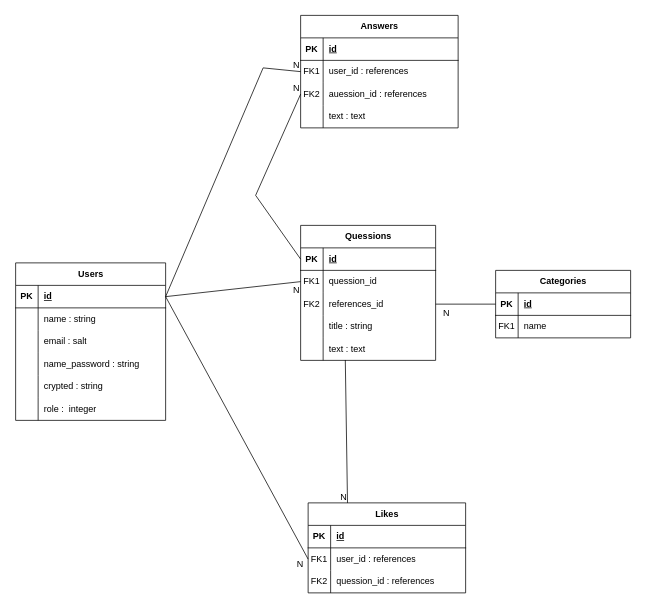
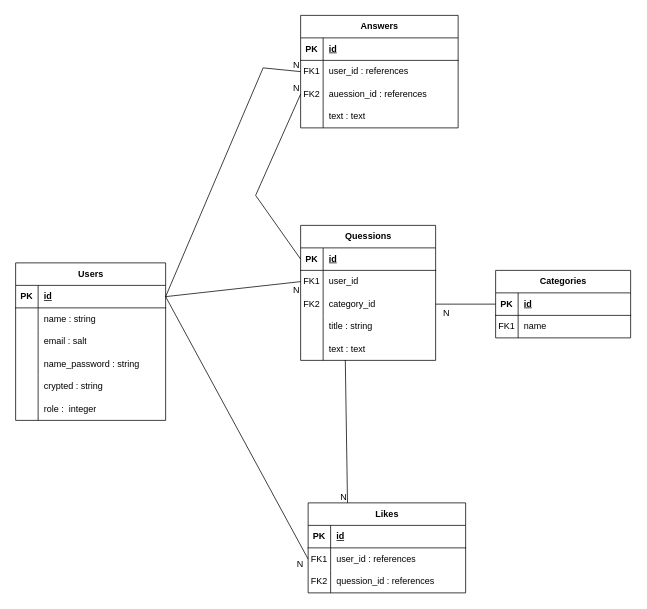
node "quession_id": label "quession_id" -> "user_id"
node "references_id": label "references_id" -> "category_id"
